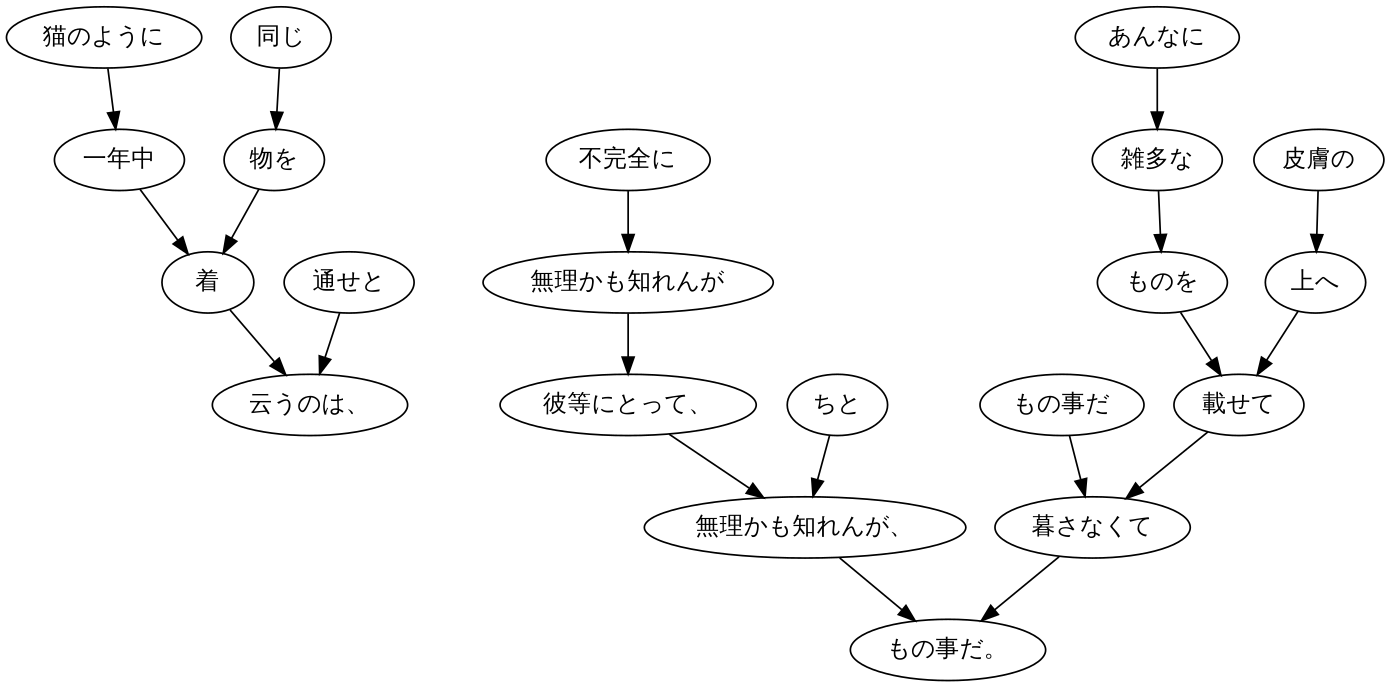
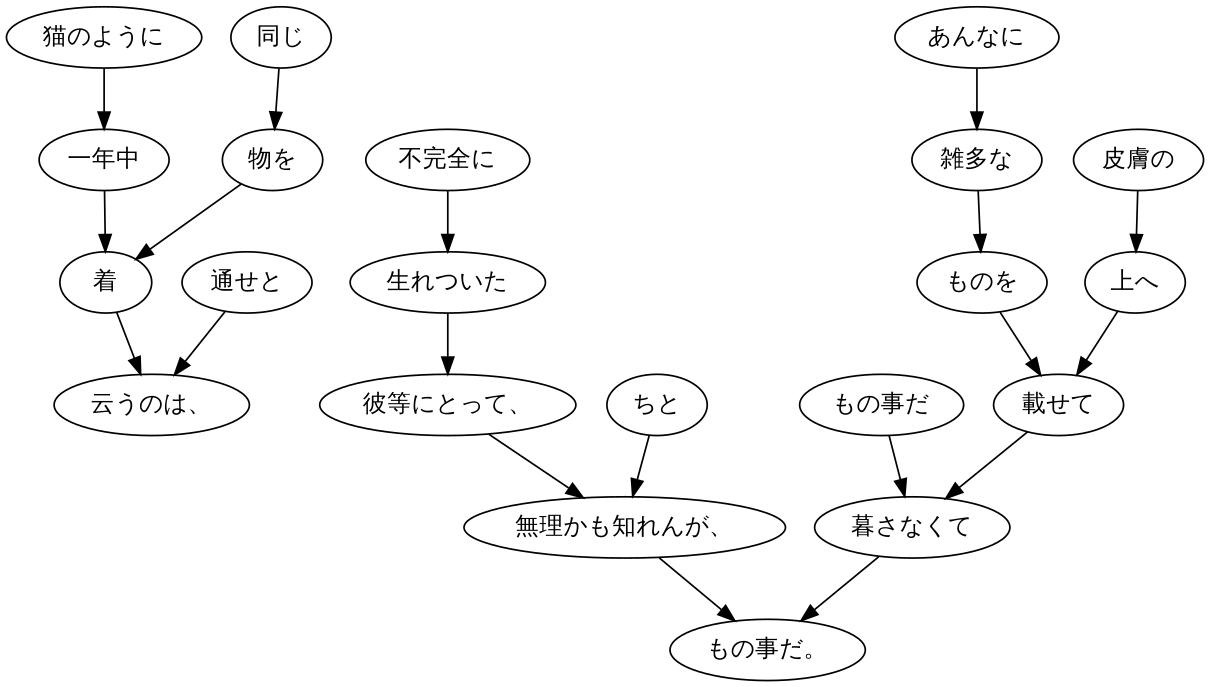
node "無理かも知れんが": label "無理かも知れんが" -> "生れついた"
